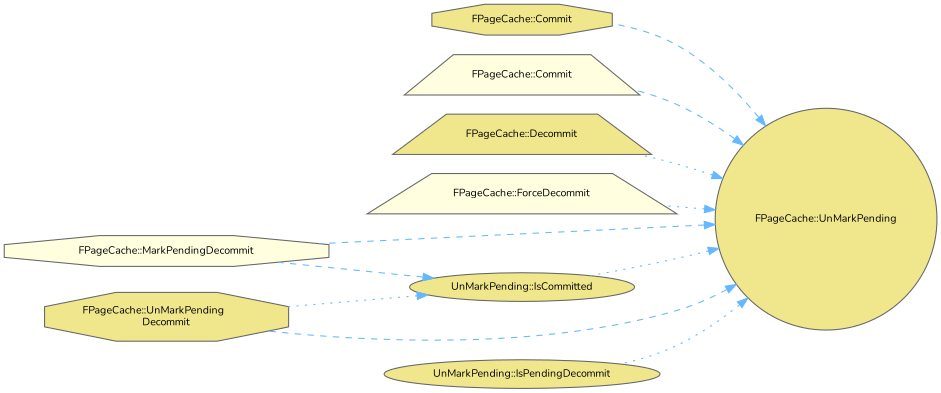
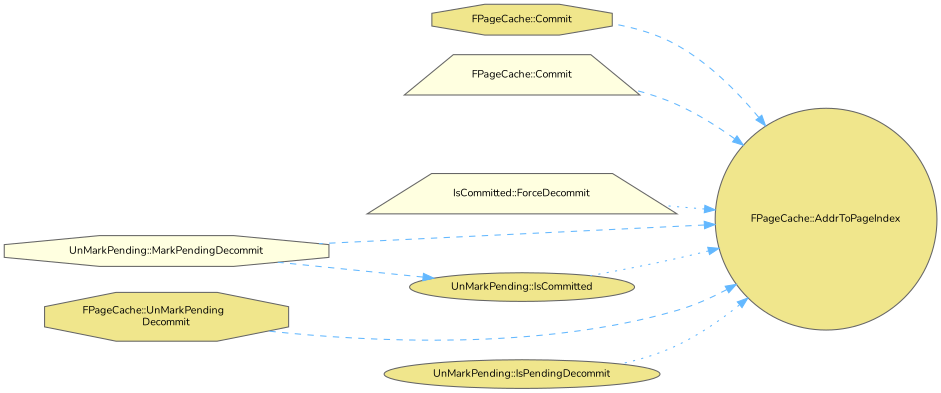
node "FPageCache::Decommit": removed
node "FPageCache::ForceDecommit": label "FPageCache::ForceDecommit" -> "IsCommitted::ForceDecommit"
node "FPageCache::UnMarkPending": label "FPageCache::UnMarkPending" -> "FPageCache::AddrToPageIndex"
node "FPageCache::MarkPendingDecommit": label "FPageCache::MarkPendingDecommit" -> "UnMarkPending::MarkPendingDecommit"
edge "FPageCache::UnMarkPending Decommit" -> "UnMarkPending::IsCommitted": removed
